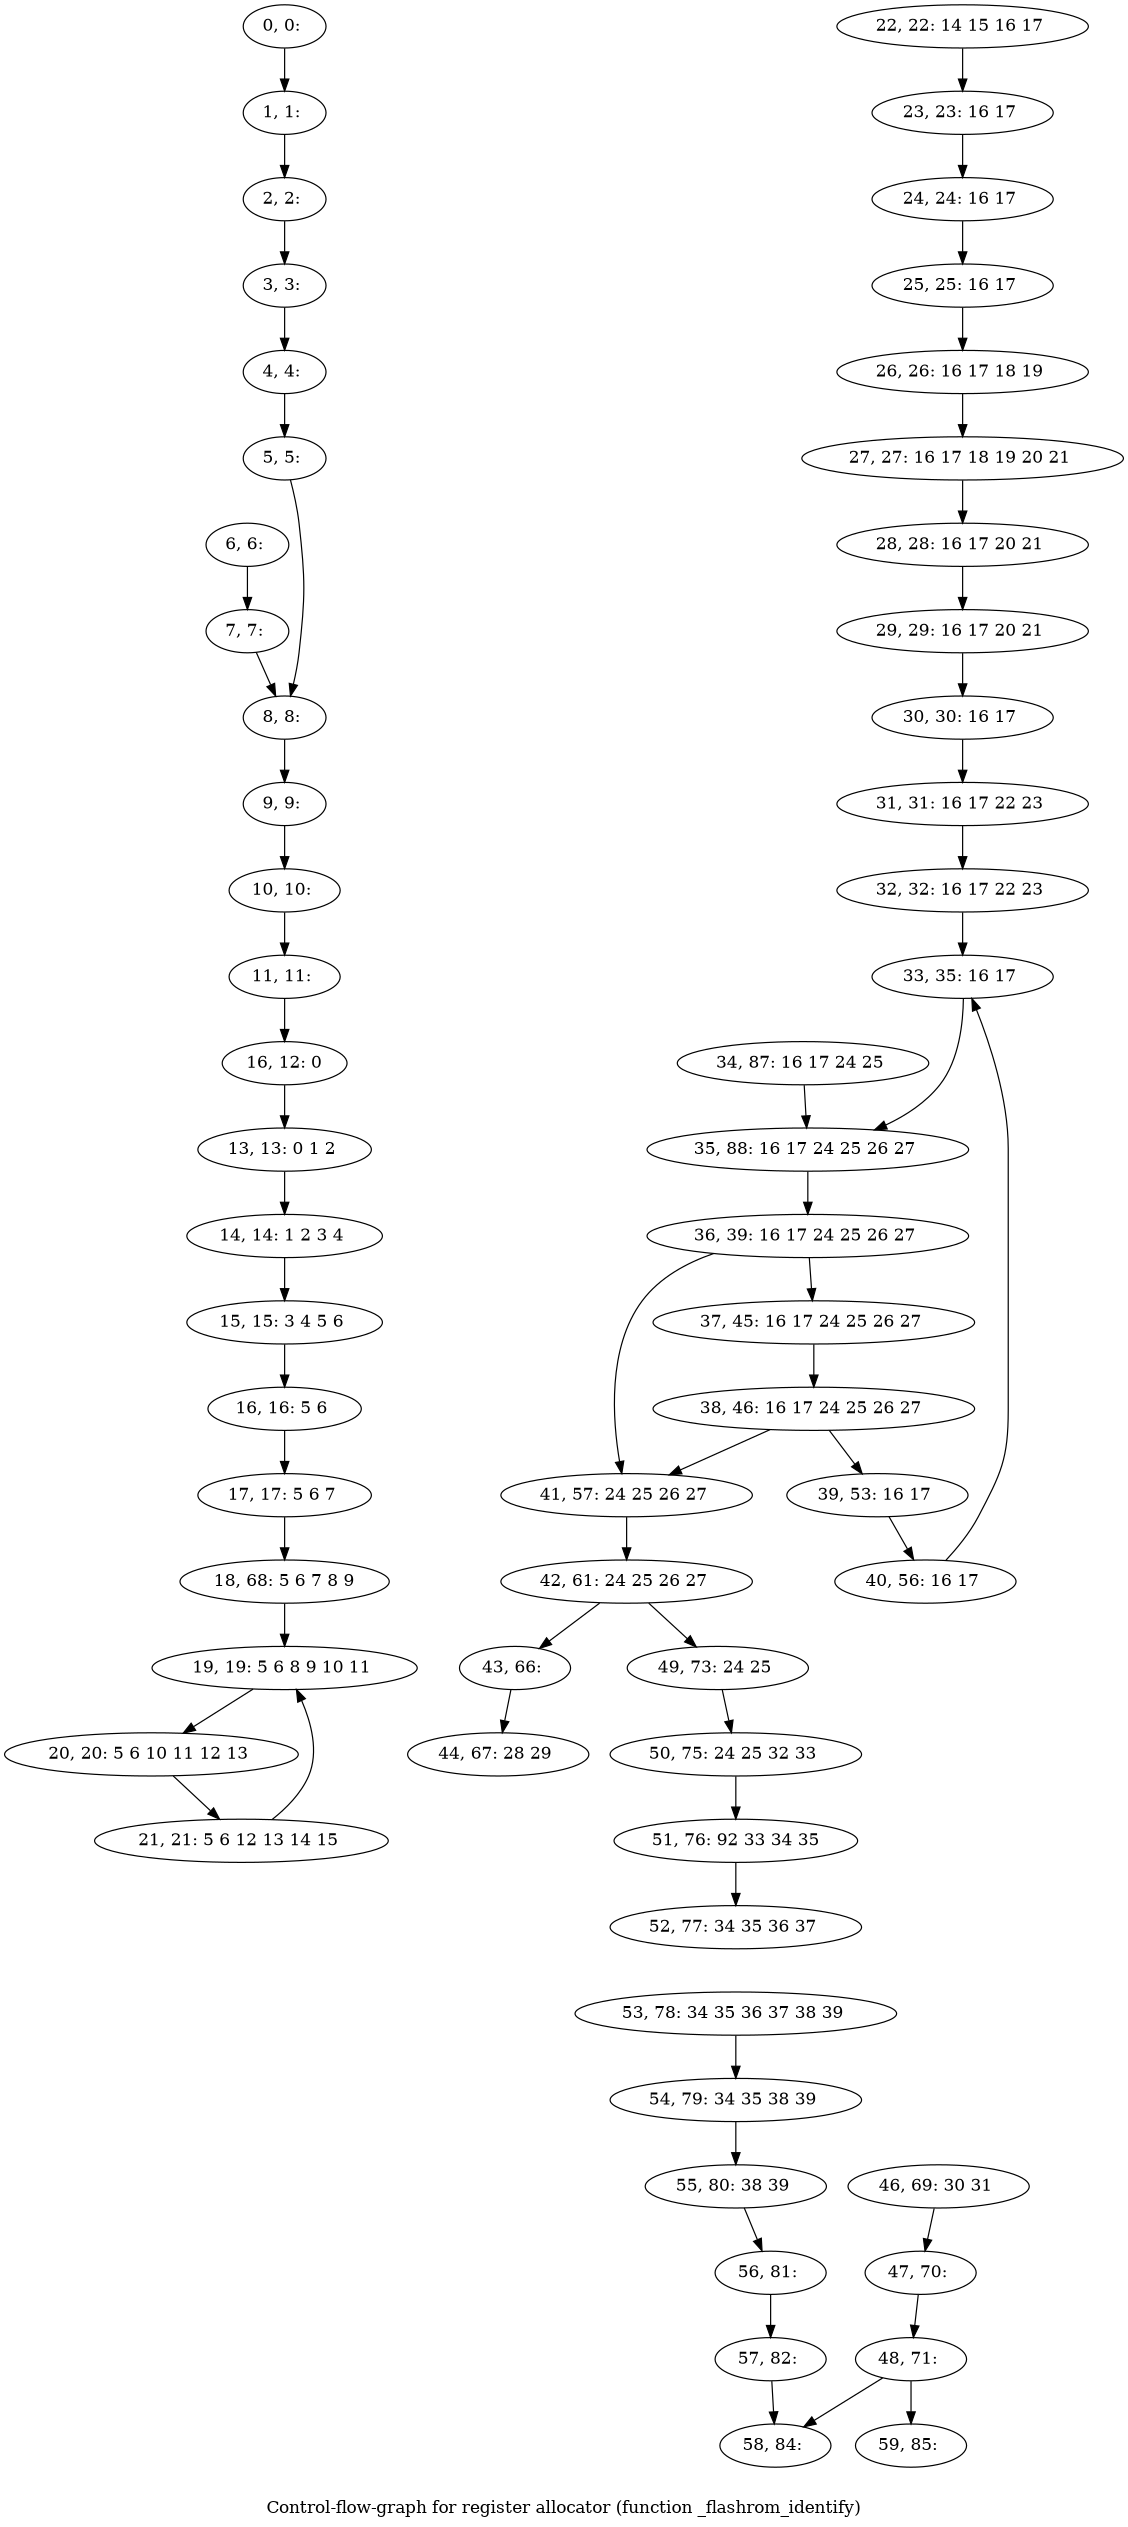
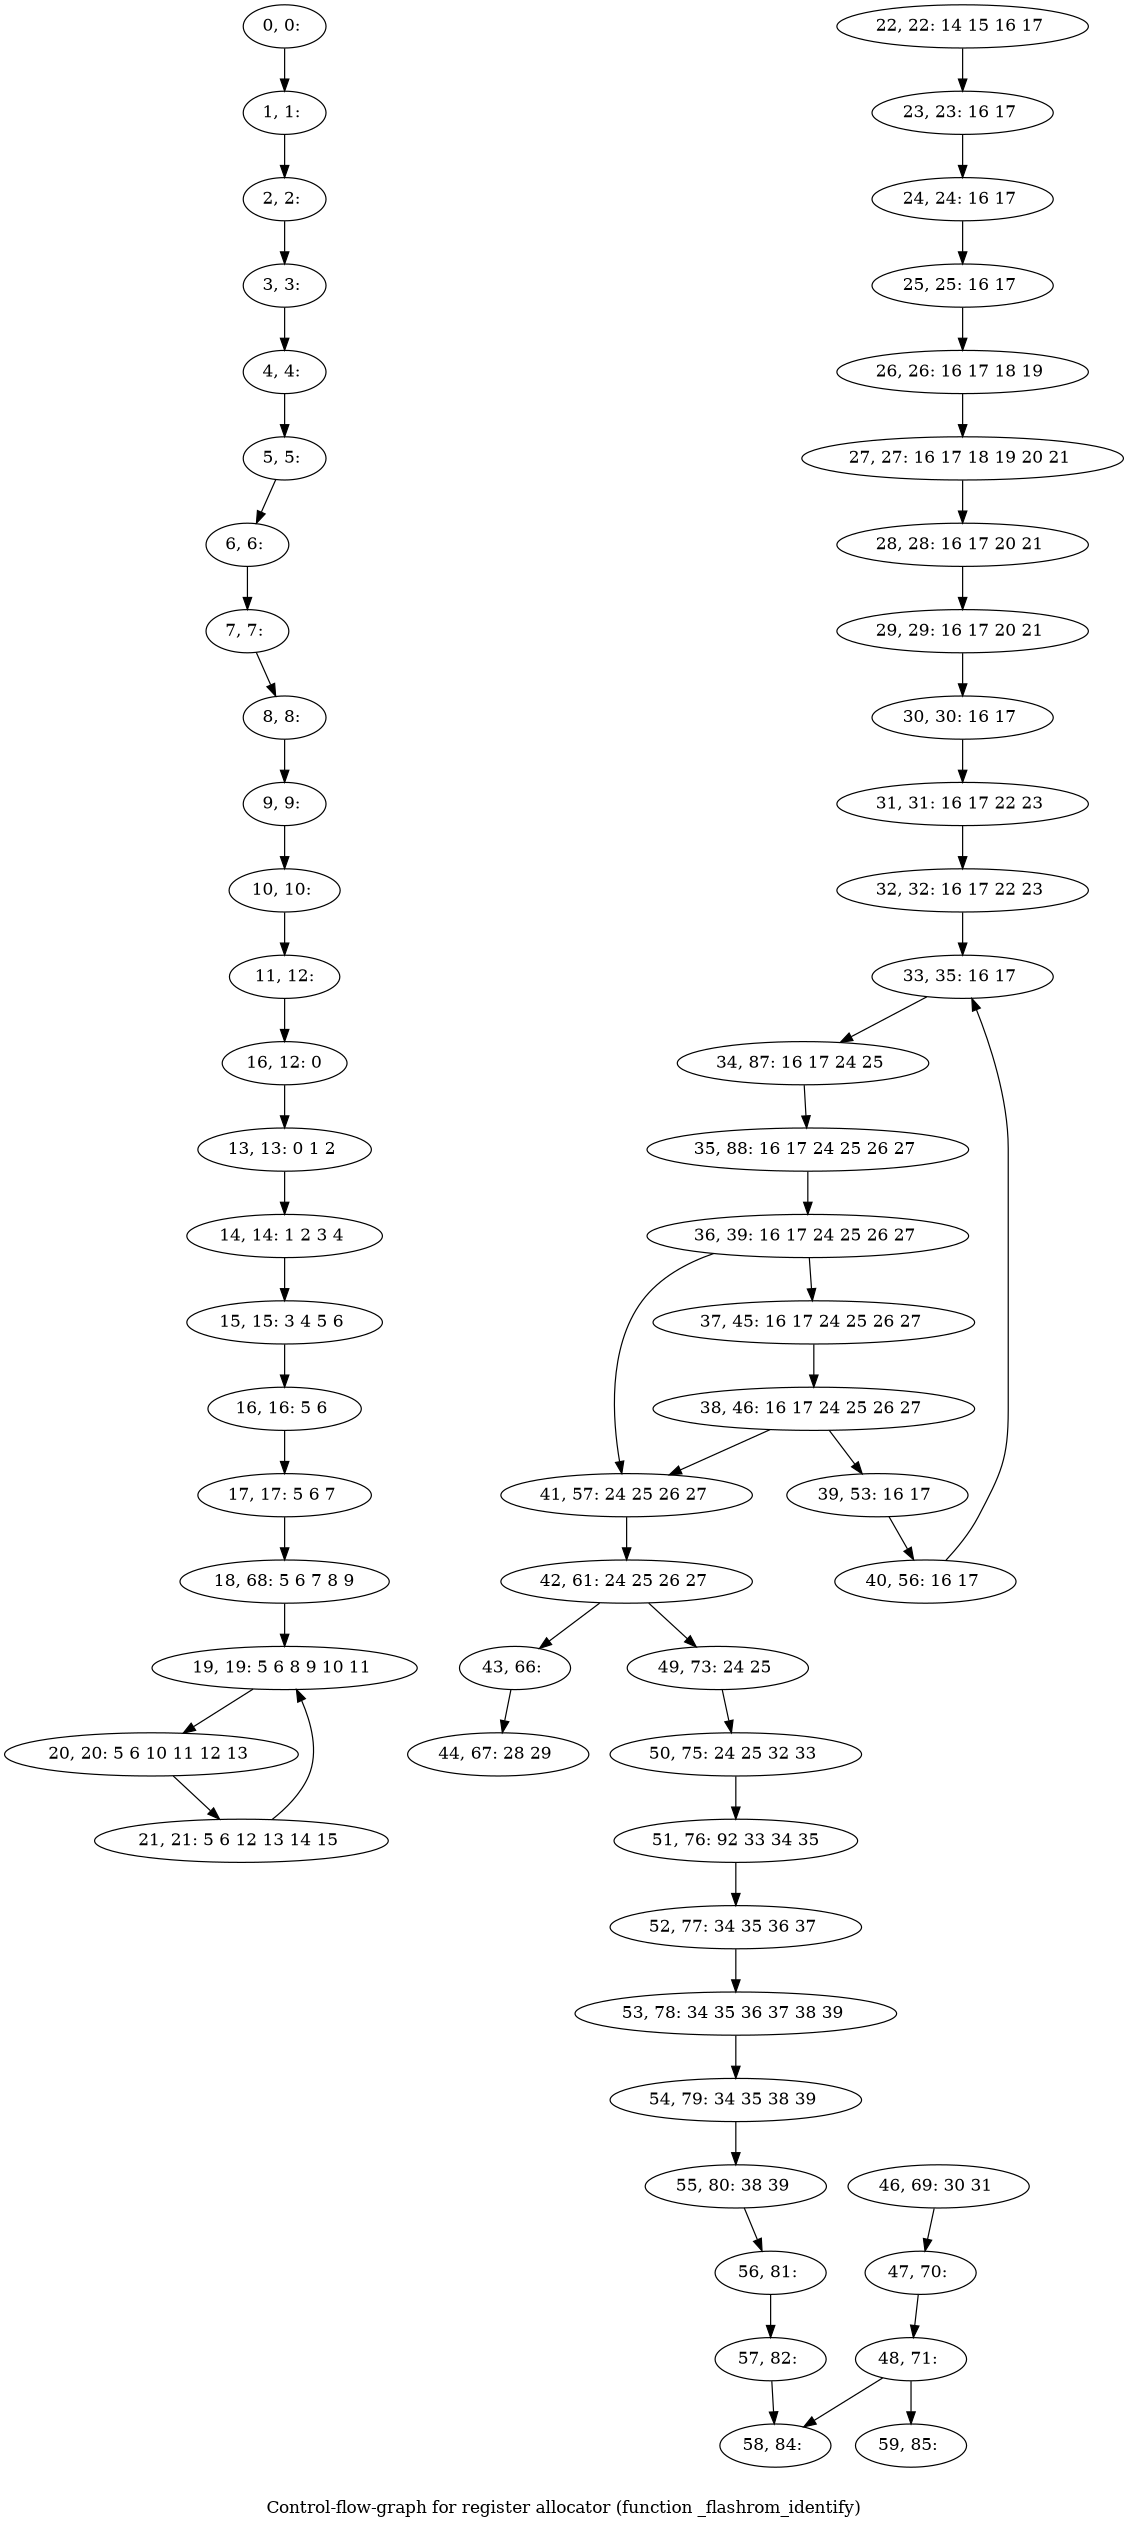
edge "5, 5:" -> "8, 8:": now "5, 5:" -> "6, 6:"
node "11, 11:": label "11, 11:" -> "11, 12:"
edge "33, 35: 16 17" -> "35, 88: 16 17 24 25 26 27": now "33, 35: 16 17" -> "34, 87: 16 17 24 25"
edge "52, 77: 34 35 36 37" -> "53, 78: 34 35 36 37 38 39": added
